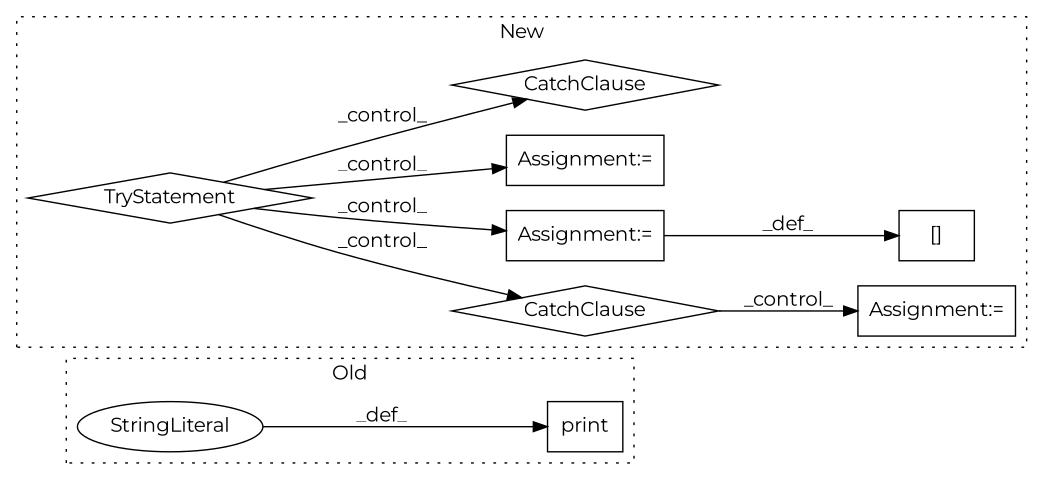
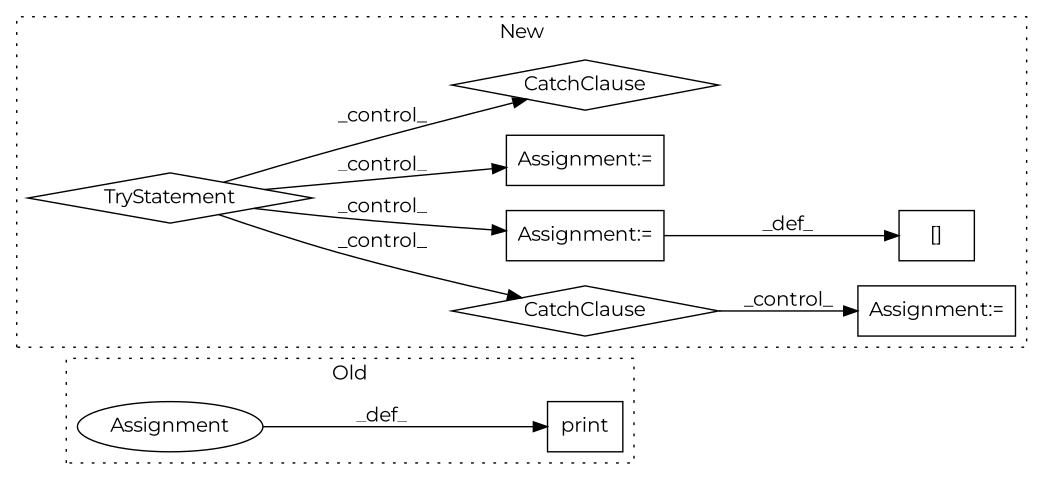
node "StringLiteral": label "StringLiteral" -> "Assignment"
